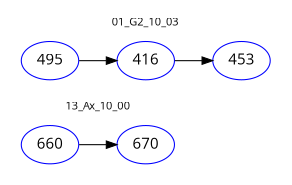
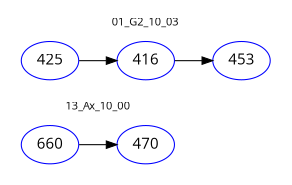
node "495": label "495" -> "425"
node "670": label "670" -> "470"
